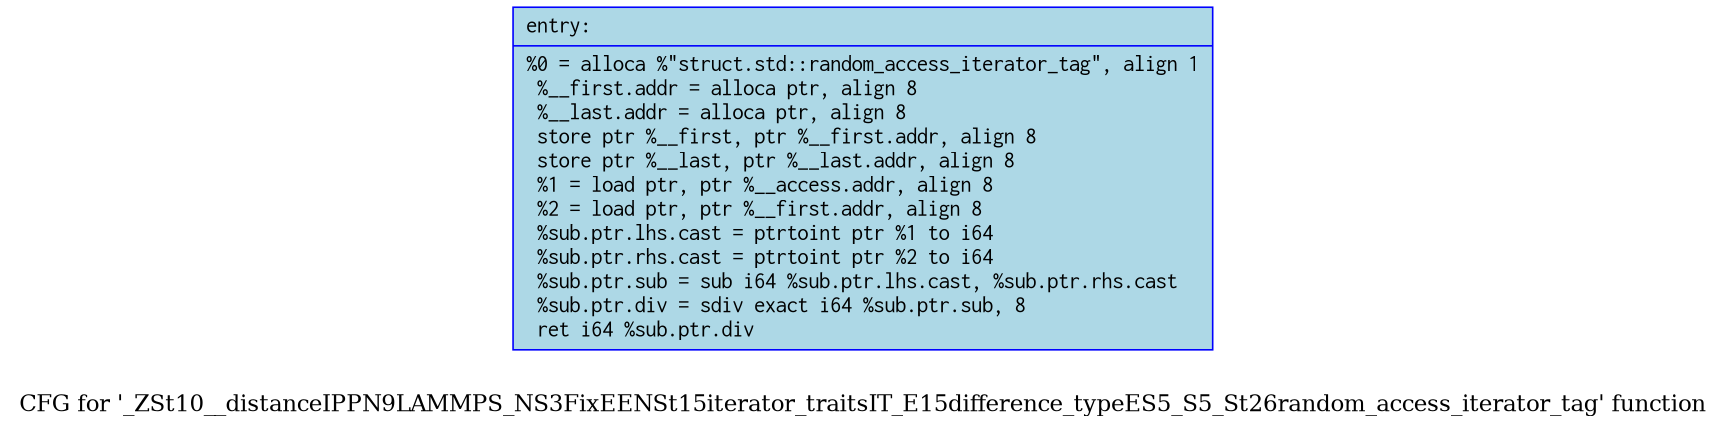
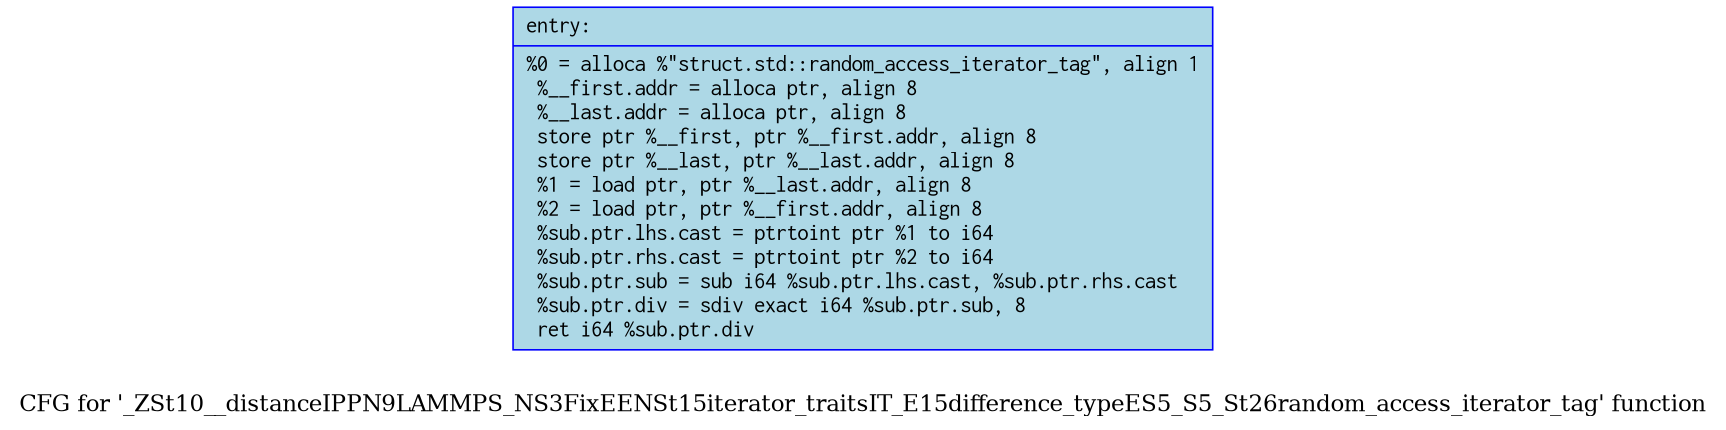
node "entry:": text "%1 = load ptr, ptr %__access.addr, align 8" -> "%1 = load ptr, ptr %__last.addr, align 8"
